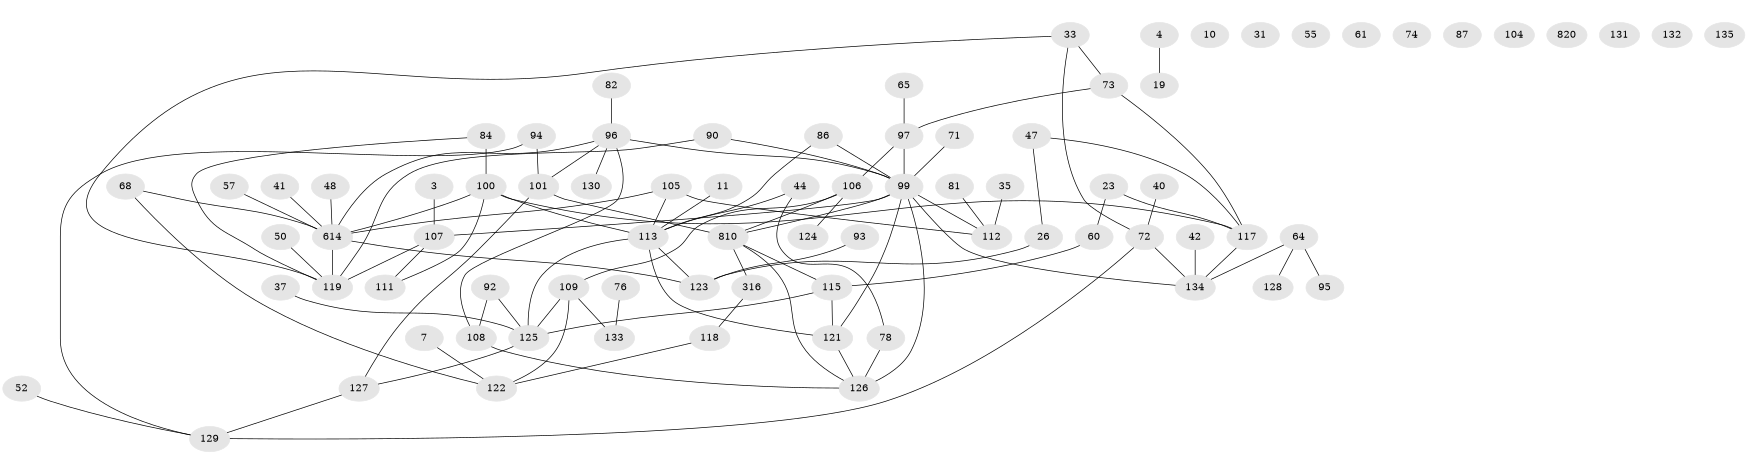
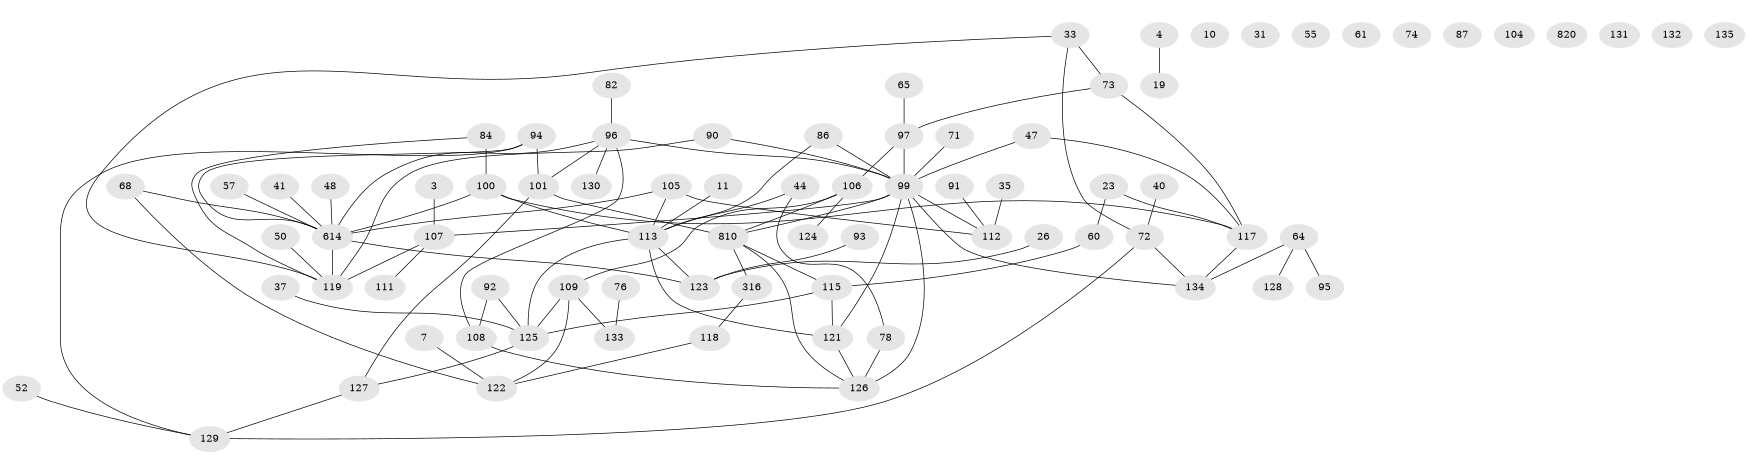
edge "94" -- "614": added
node "81": label "81" -> "91"
edge "47" -- "26": now "47" -- "99"
node "42": removed
edge "100" -- "111": removed
